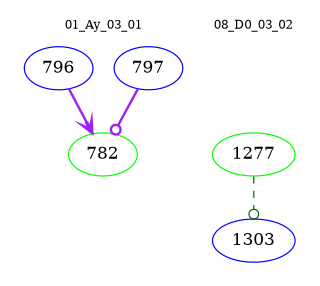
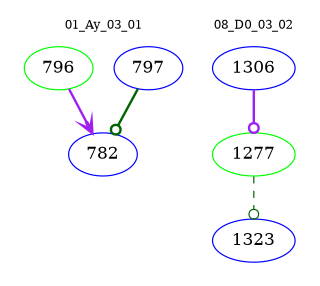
node "796": color blue -> green
node "1306": added
edge "797" -> "782": color purple -> darkgreen
node "782": color green -> blue
node "1303": label "1303" -> "1323"
